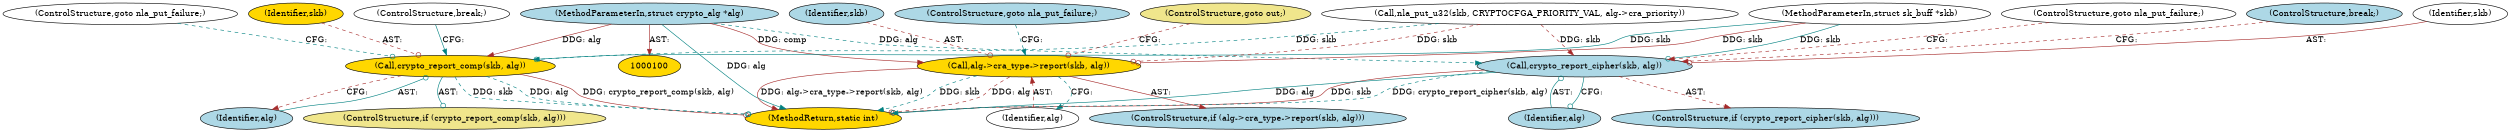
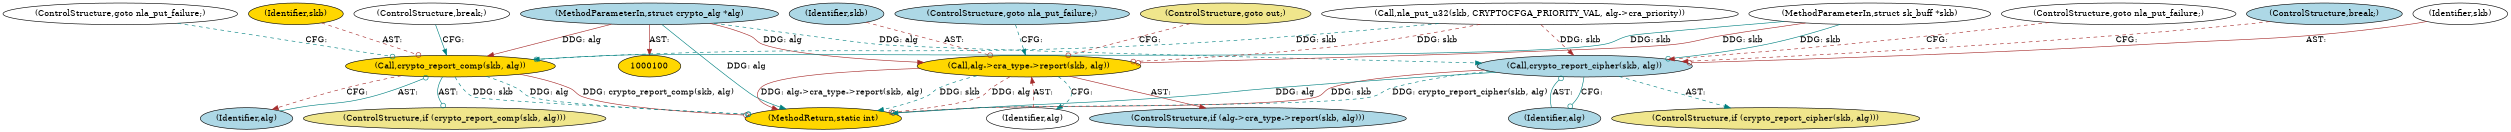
edge "(MethodParameterIn,struct crypto_alg *alg)" -> "(Call,alg->cra_type->report(skb, alg))": label "DDG: comp" -> "DDG: alg"
edge "(Call,crypto_report_cipher(skb, alg))" -> "(ControlStructure,if (crypto_report_cipher(skb, alg)))": color brown -> teal
node "(ControlStructure,if (crypto_report_cipher(skb, alg)))": fillcolor lightblue -> khaki
